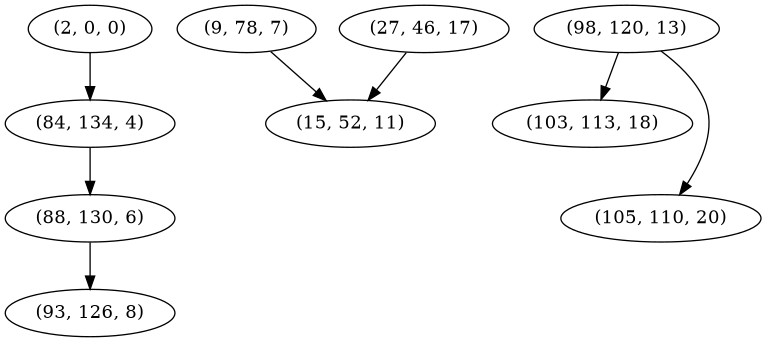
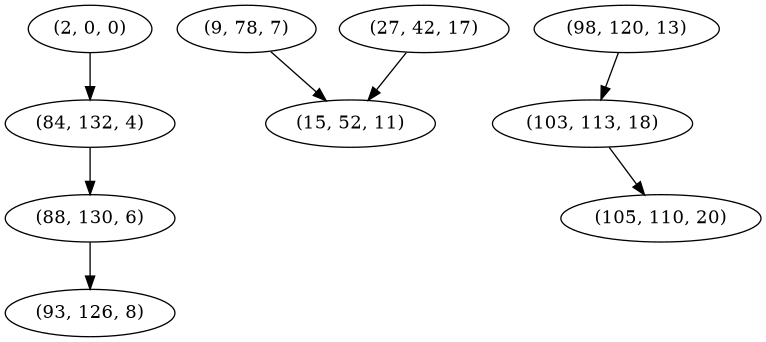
node "(27, 46, 17)": label "(27, 46, 17)" -> "(27, 42, 17)"
edge "(98, 120, 13)" -> "(105, 110, 20)": now "(103, 113, 18)" -> "(105, 110, 20)"
node "(84, 134, 4)": label "(84, 134, 4)" -> "(84, 132, 4)"
